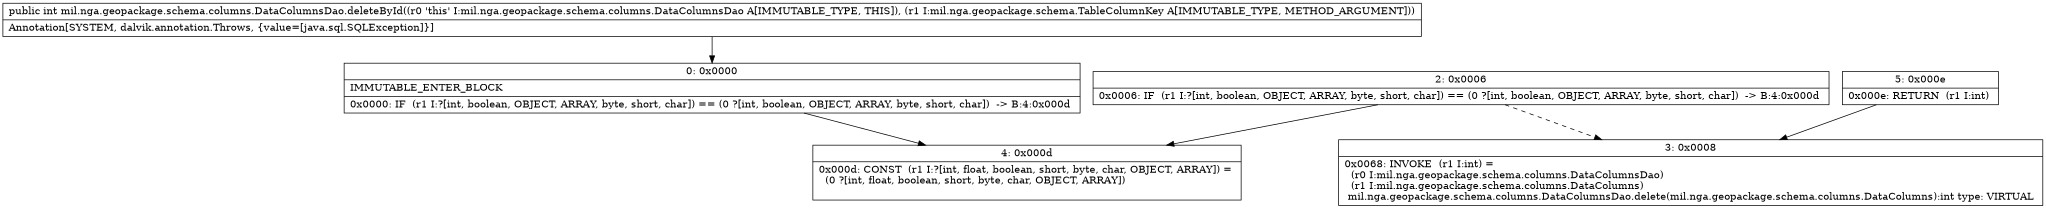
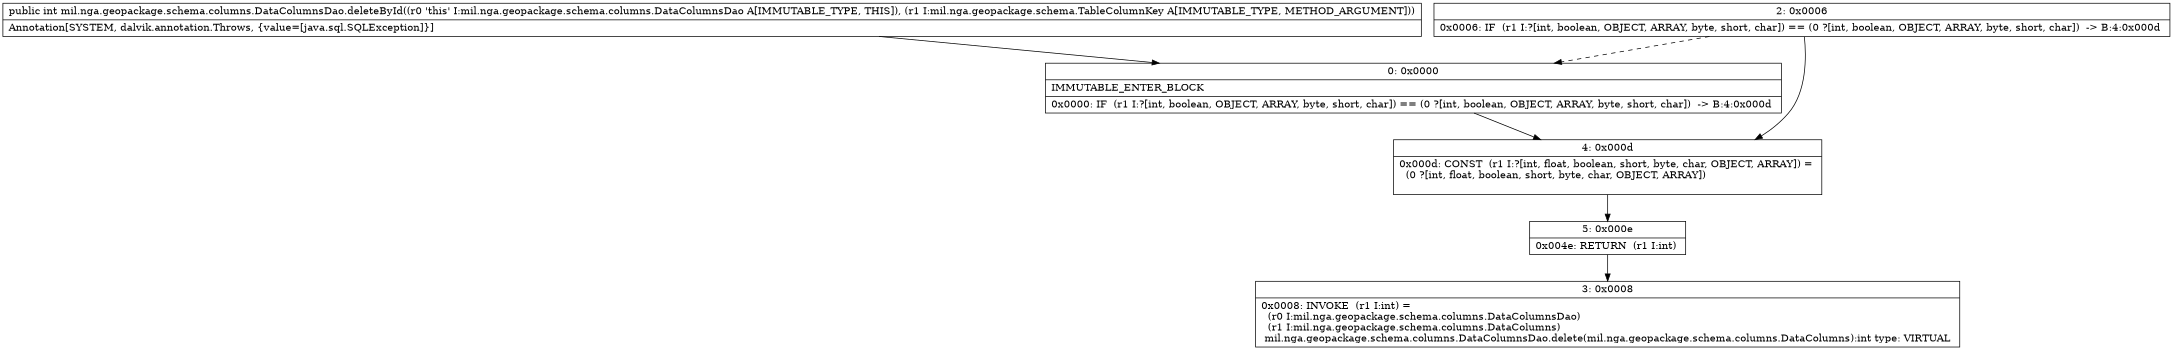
node "5: 0x000e": text "0x000e: RETURN  (r1 I:int)" -> "0x004e: RETURN  (r1 I:int)"
edge "2: 0x0006" -> "3: 0x0008": now "2: 0x0006" -> "0: 0x0000"
node "3: 0x0008": text "0x0068: INVOKE  (r1 I:int) =" -> "0x0008: INVOKE  (r1 I:int) ="
edge "4: 0x000d" -> "5: 0x000e": added
